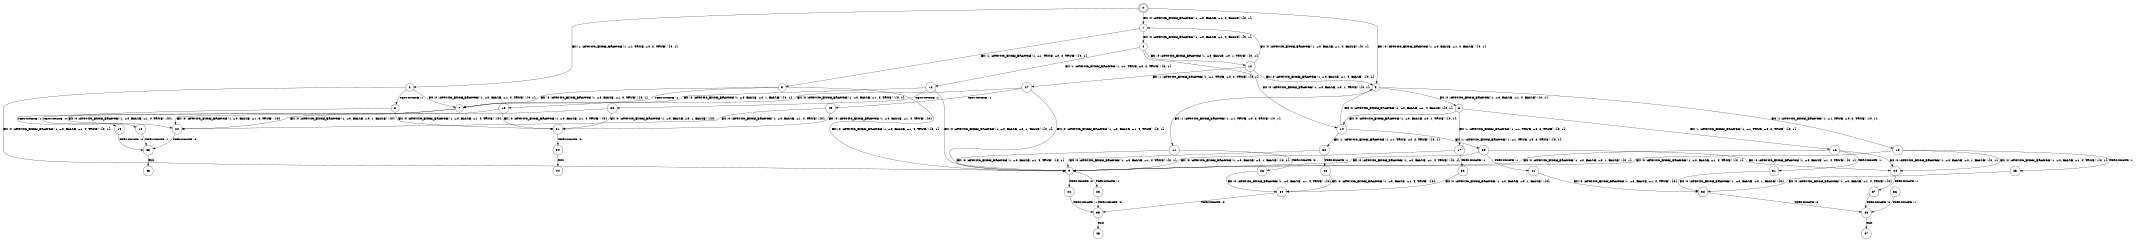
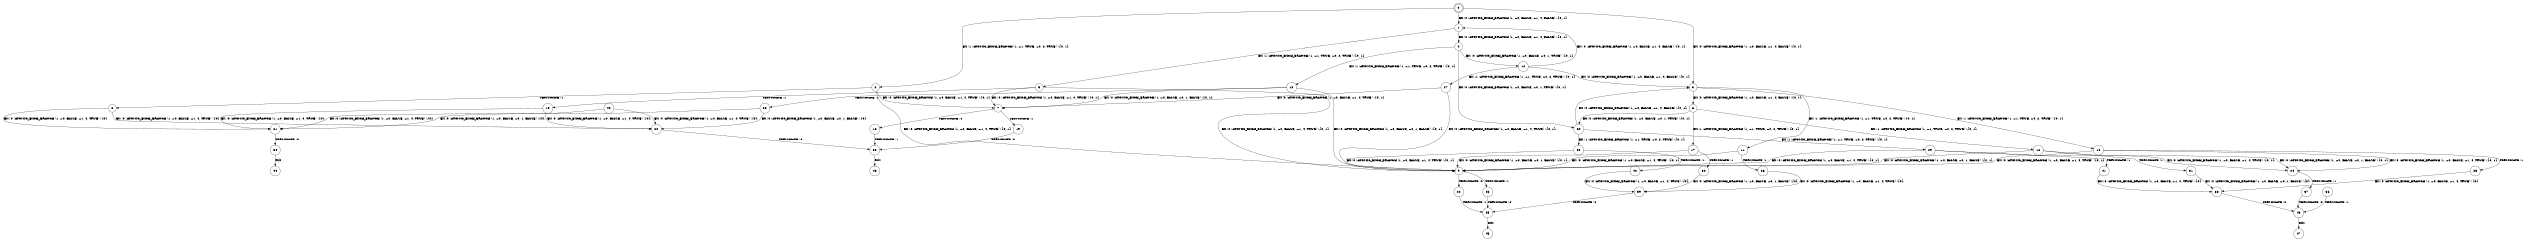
edge "27" -> "40": removed, label "TERMINATE !1"
node "14": label "14" -> "64"
edge "11" -> "26": label "TERMINATE !0" -> "TERMINATE !1"
